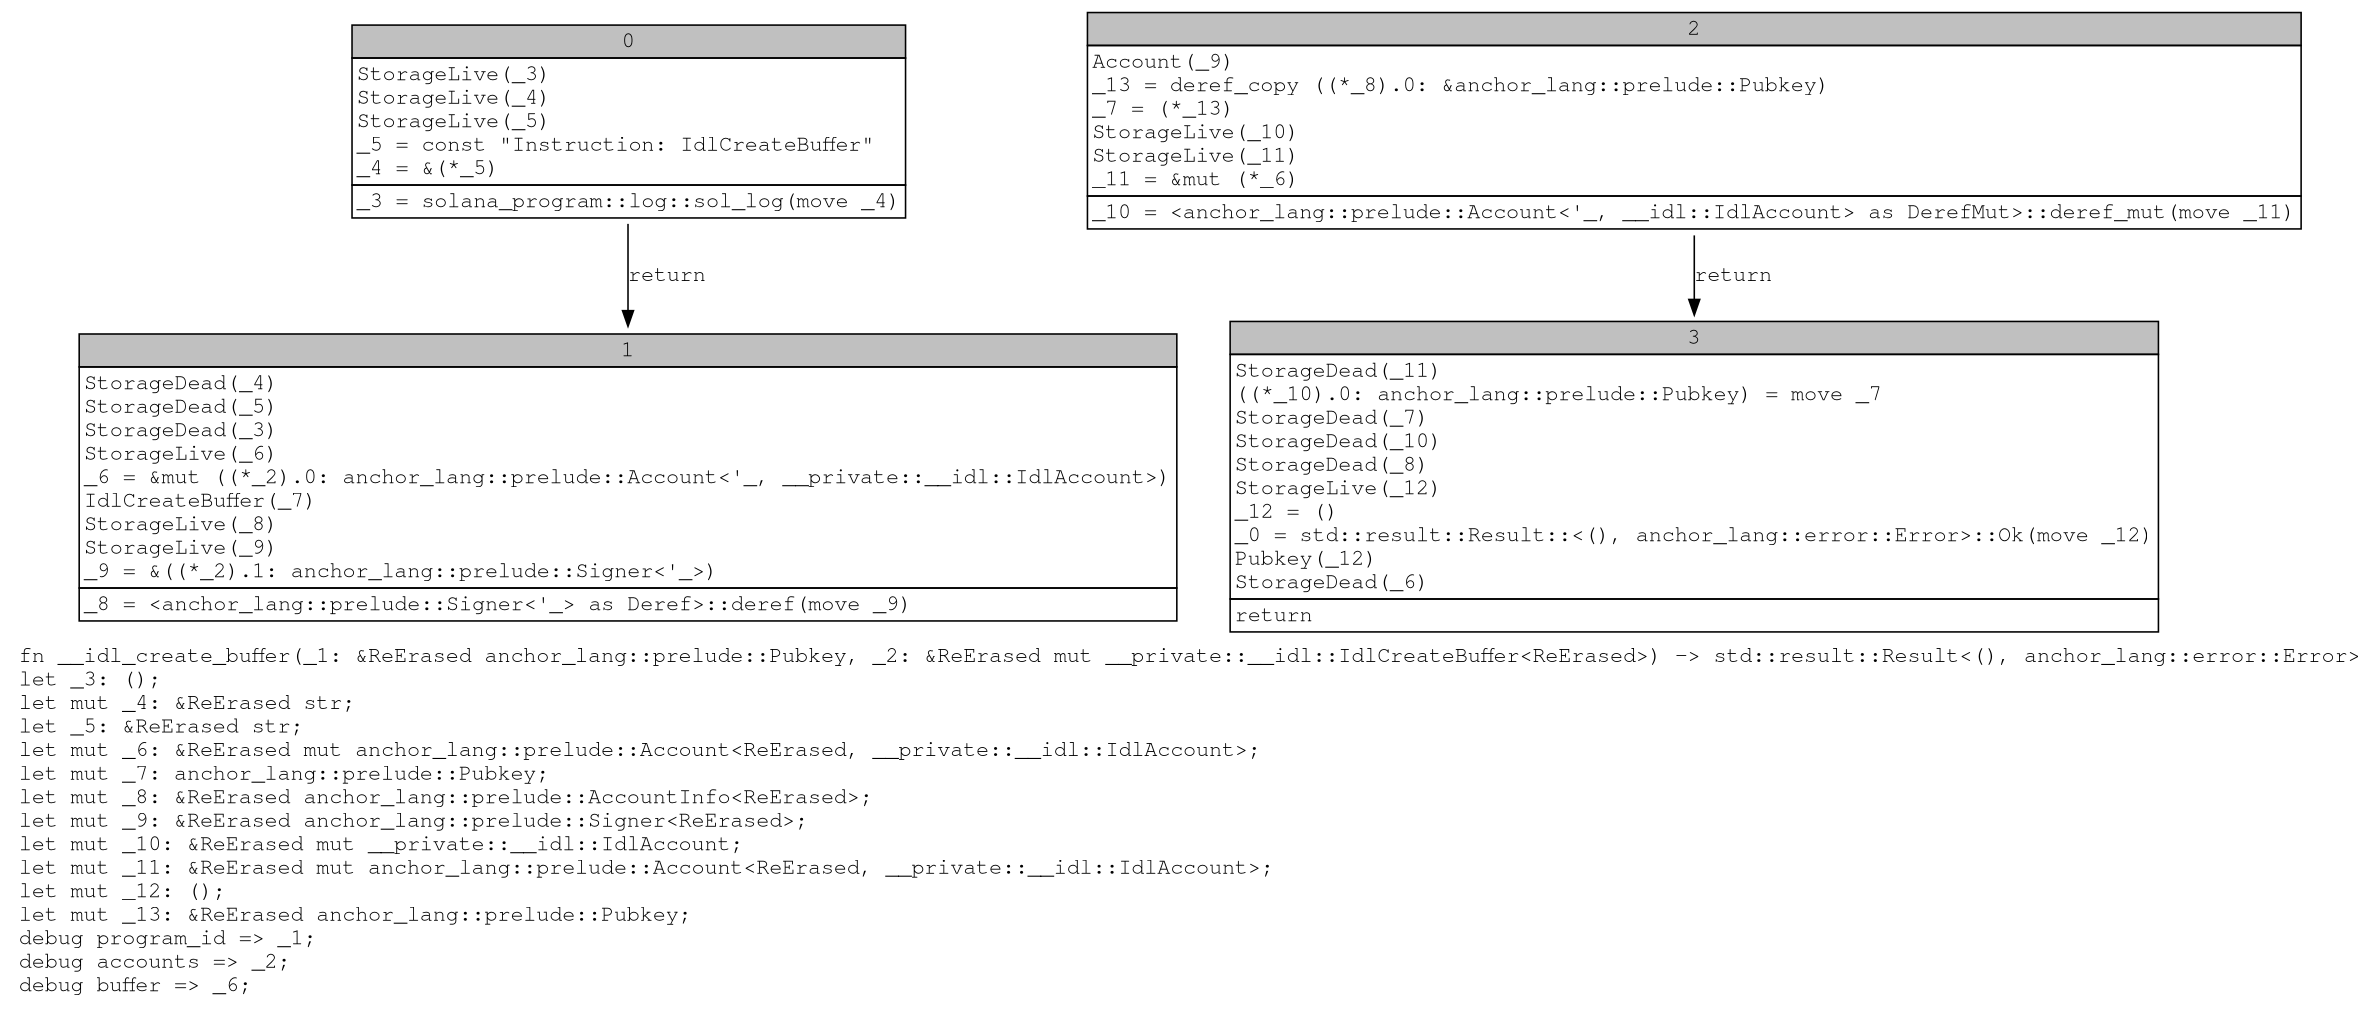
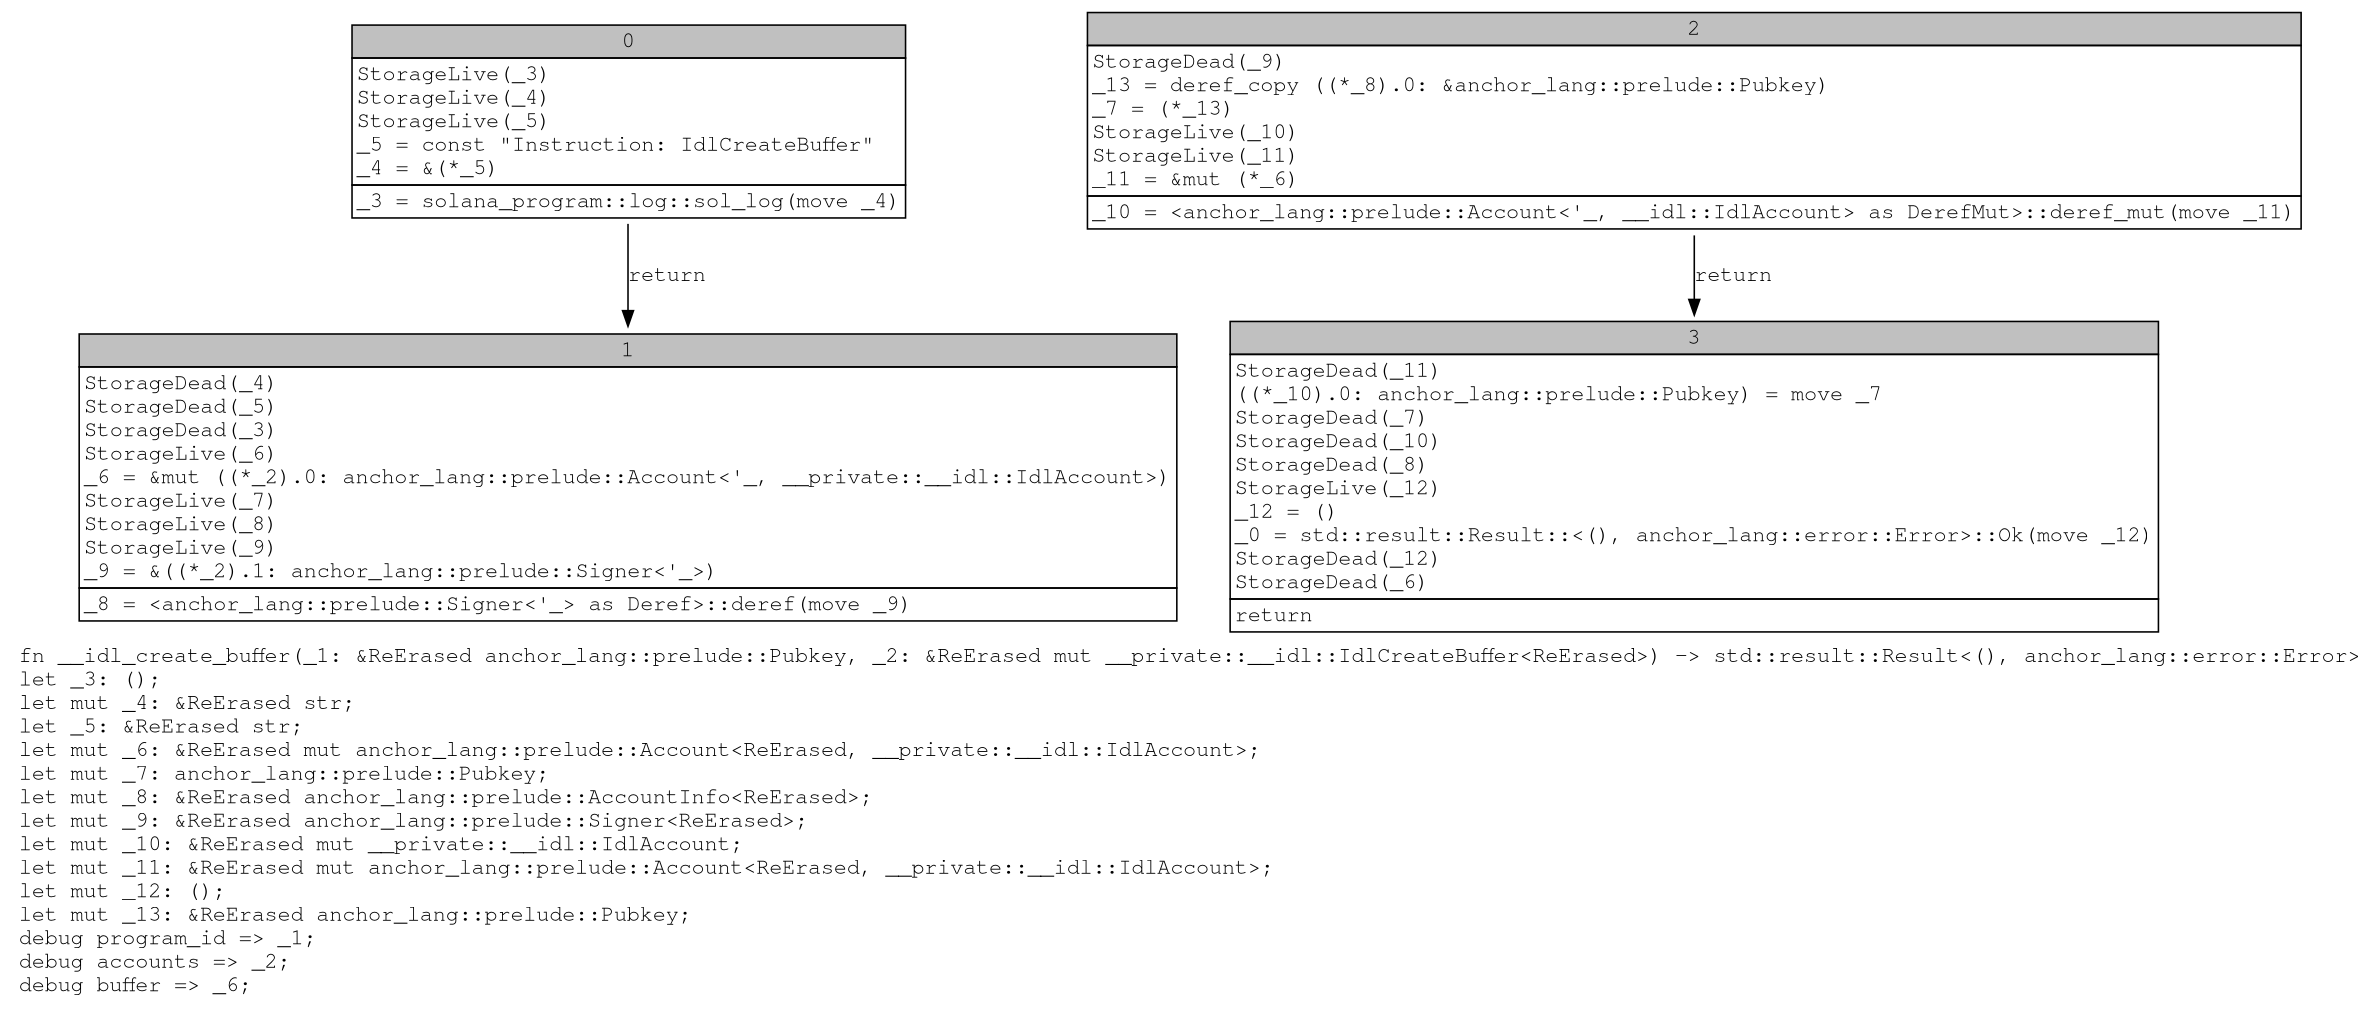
node "2": text "Account(_9)" -> "StorageDead(_9)"
node "1": text "IdlCreateBuffer(_7)" -> "StorageLive(_7)"
node "3": text "Pubkey(_12)" -> "StorageDead(_12)"
